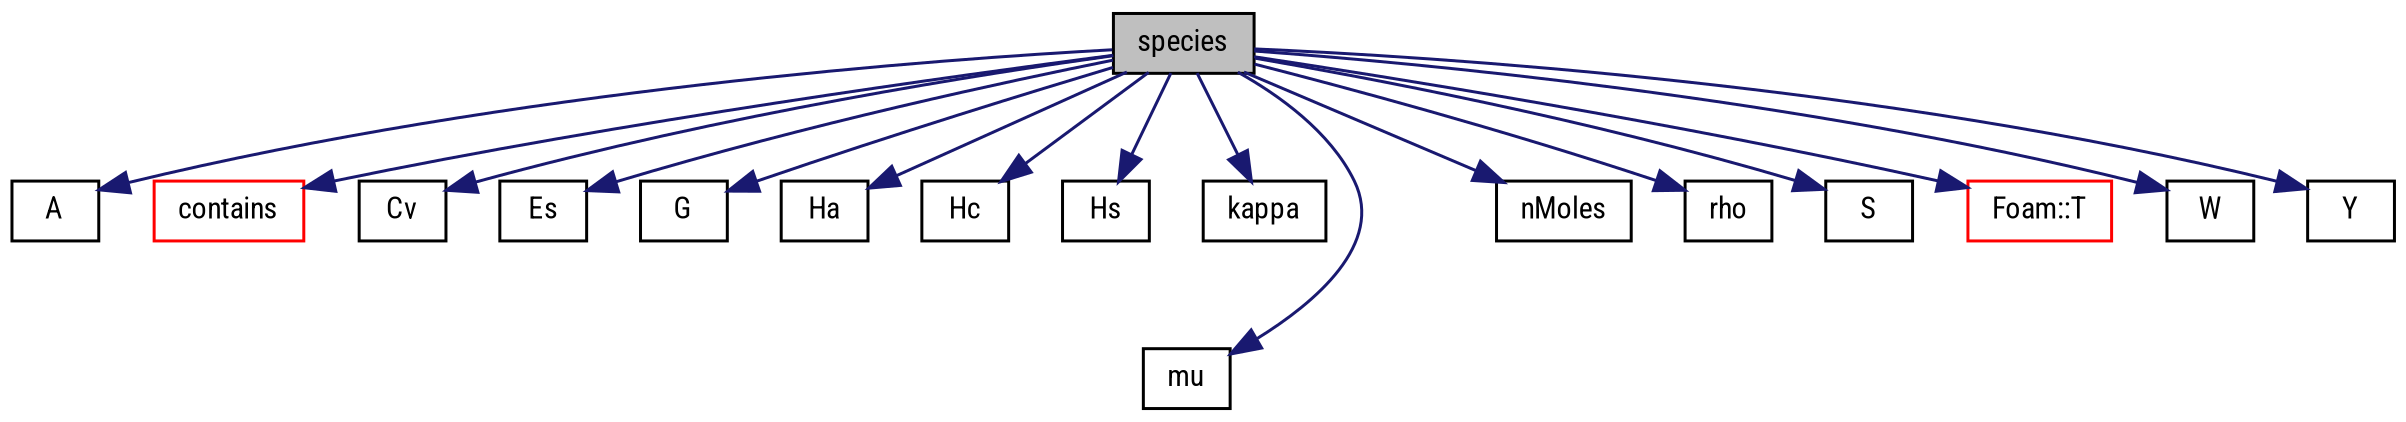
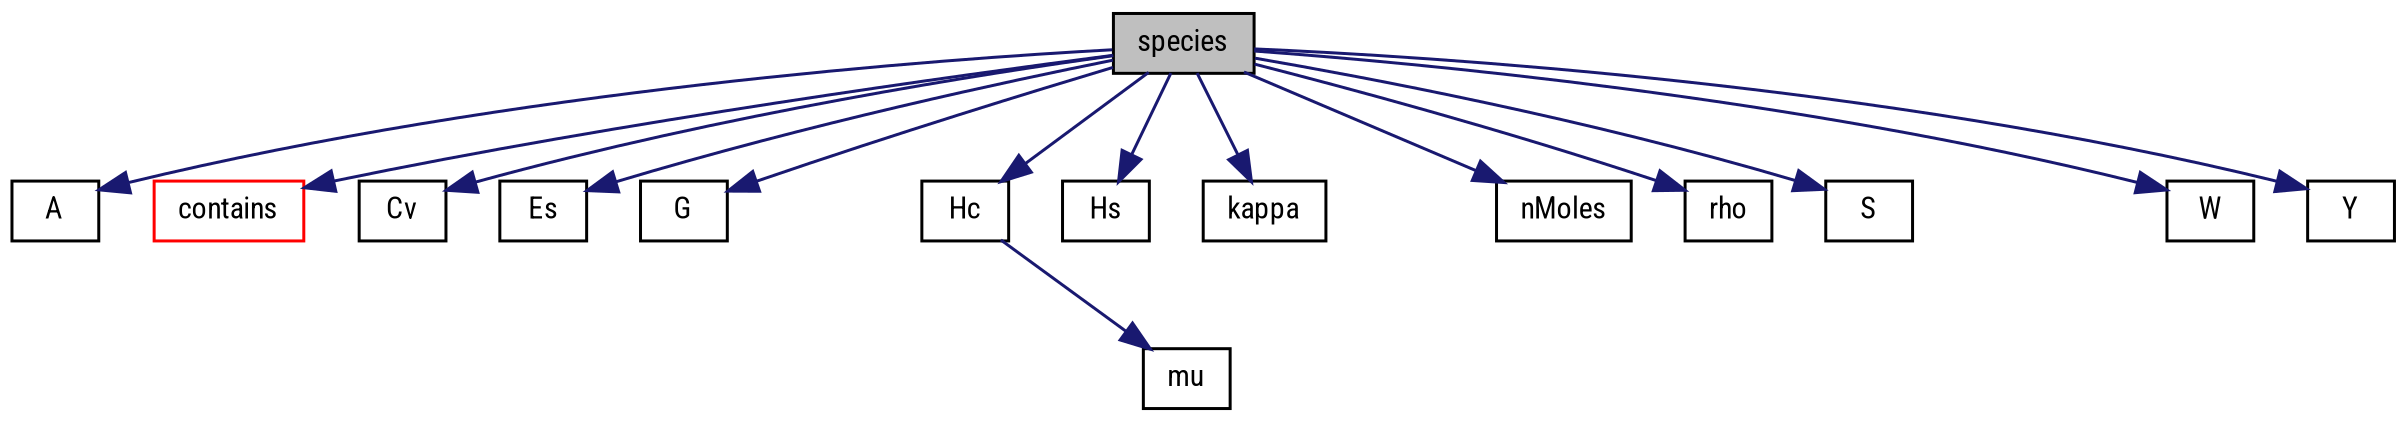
edge "species" -> "mu": now "Hc" -> "mu"
node "Ha": removed
node "Foam::T": removed
